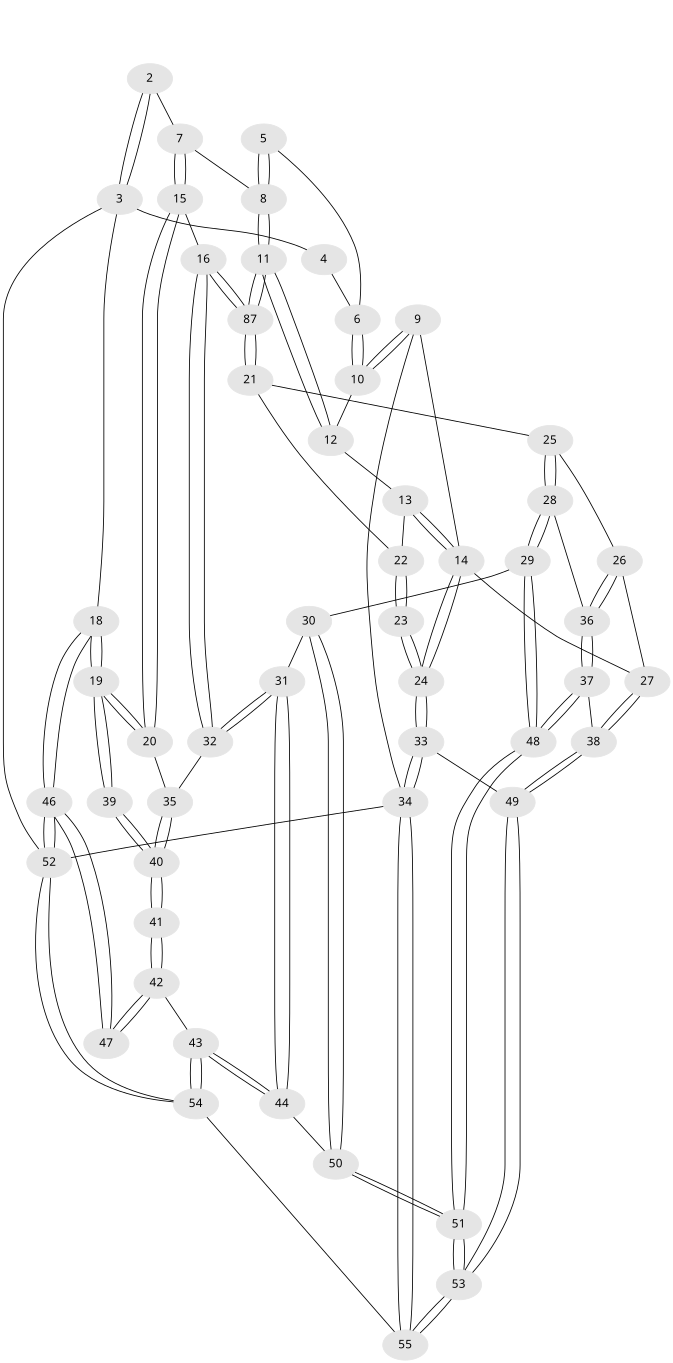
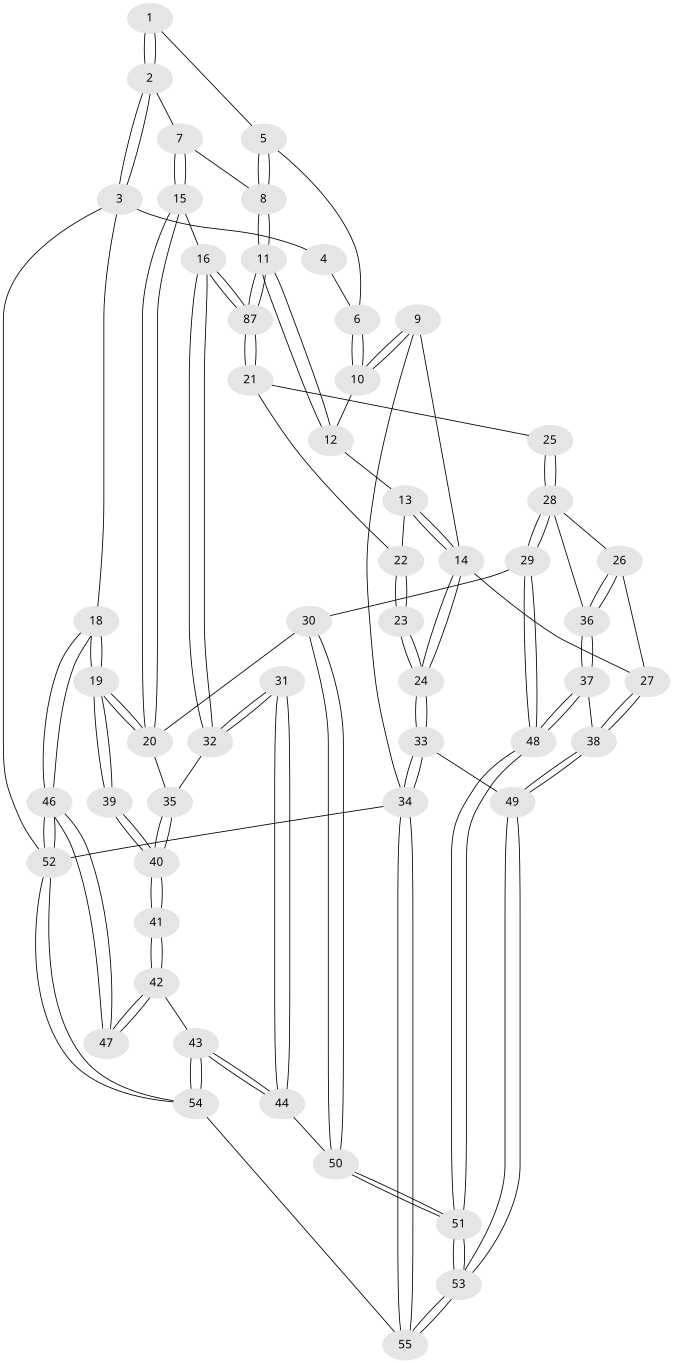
node "1": added
edge "25" -- "26": now "28" -- "26"
edge "30" -- "31": now "30" -- "20"
